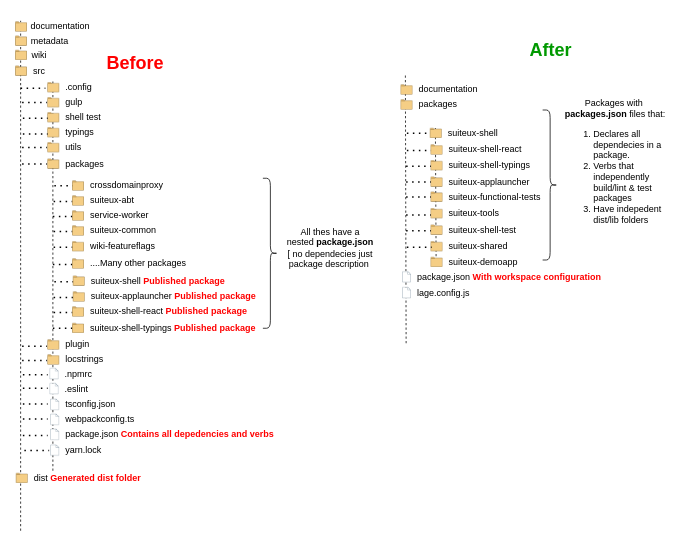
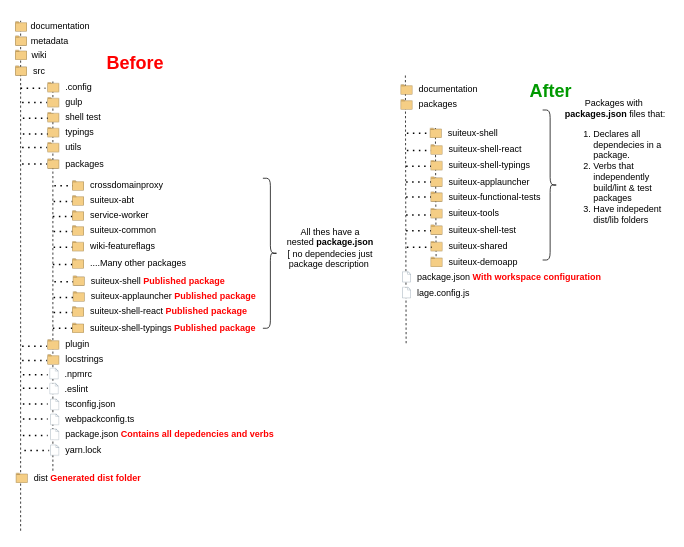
node "After": moved (551, 50) -> (551, 91)
